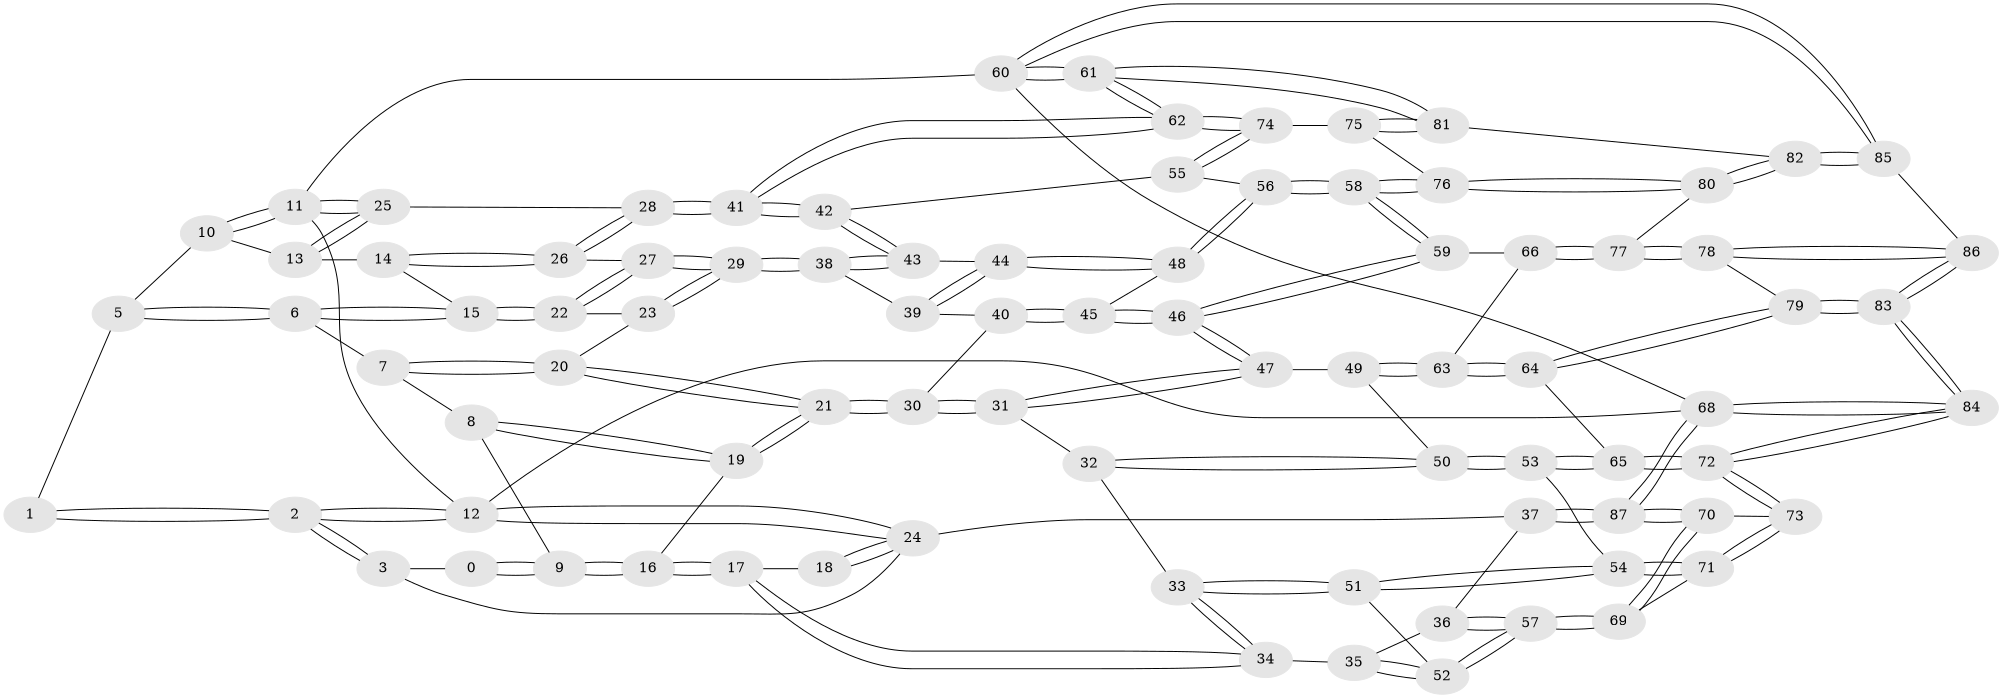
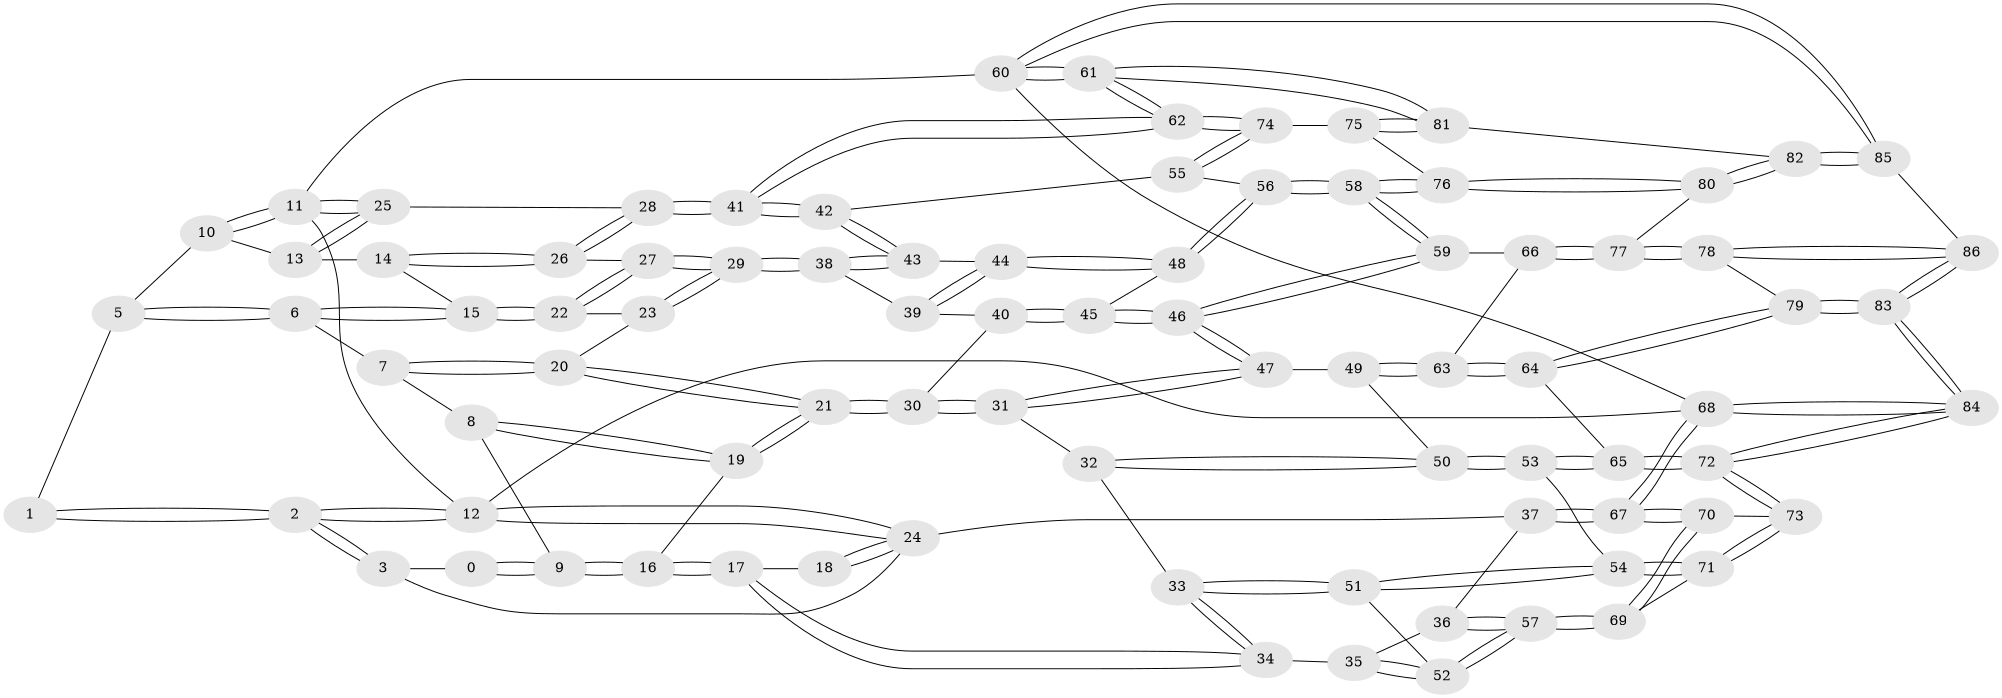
node "87": label "87" -> "67"
